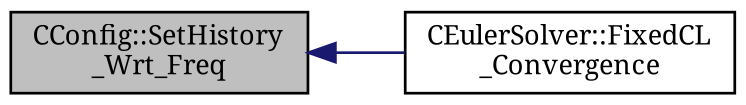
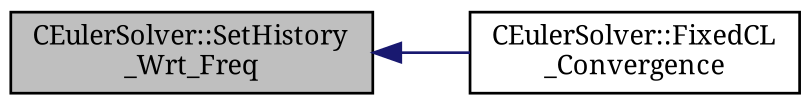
node "CConfig::SetHistory _Wrt_Freq": label "CConfig::SetHistory _Wrt_Freq" -> "CEulerSolver::SetHistory _Wrt_Freq"
